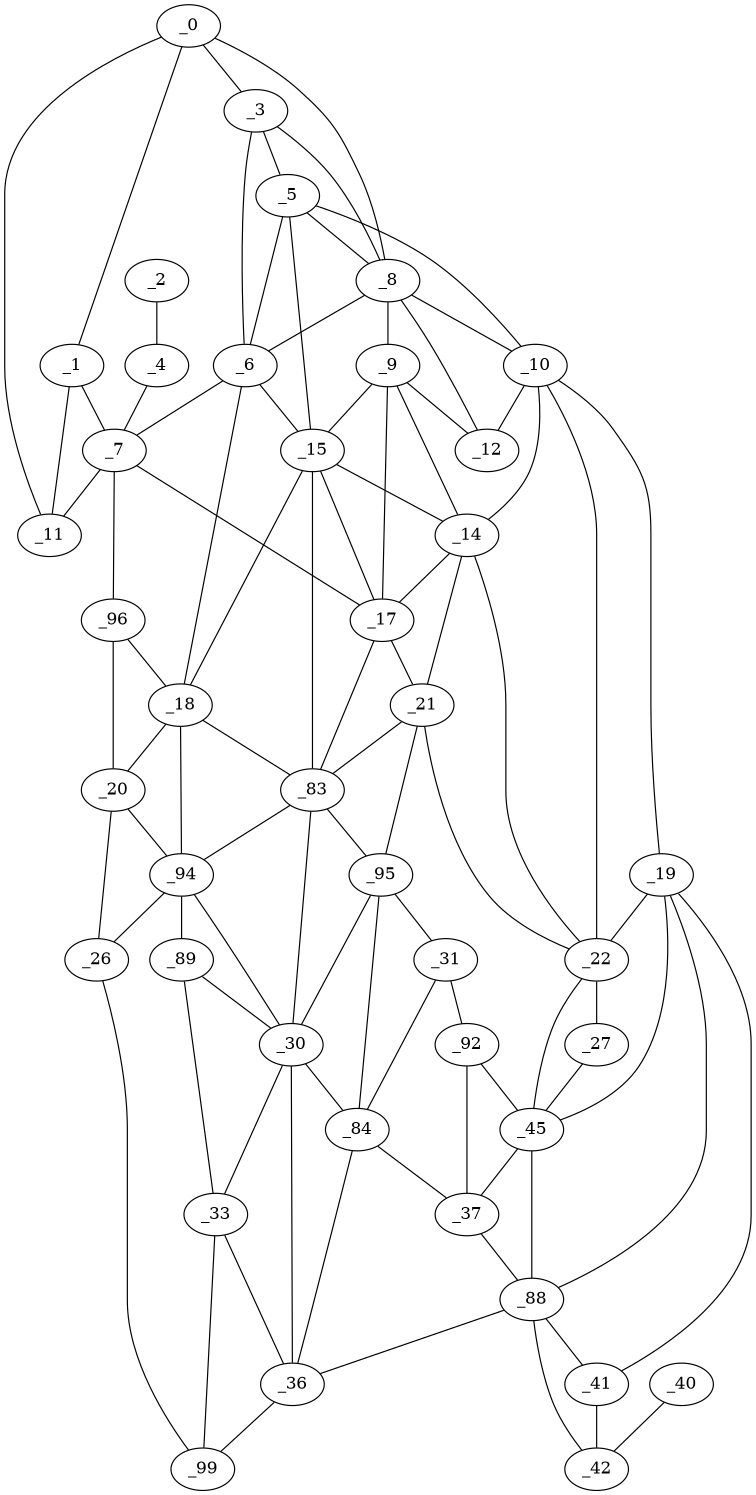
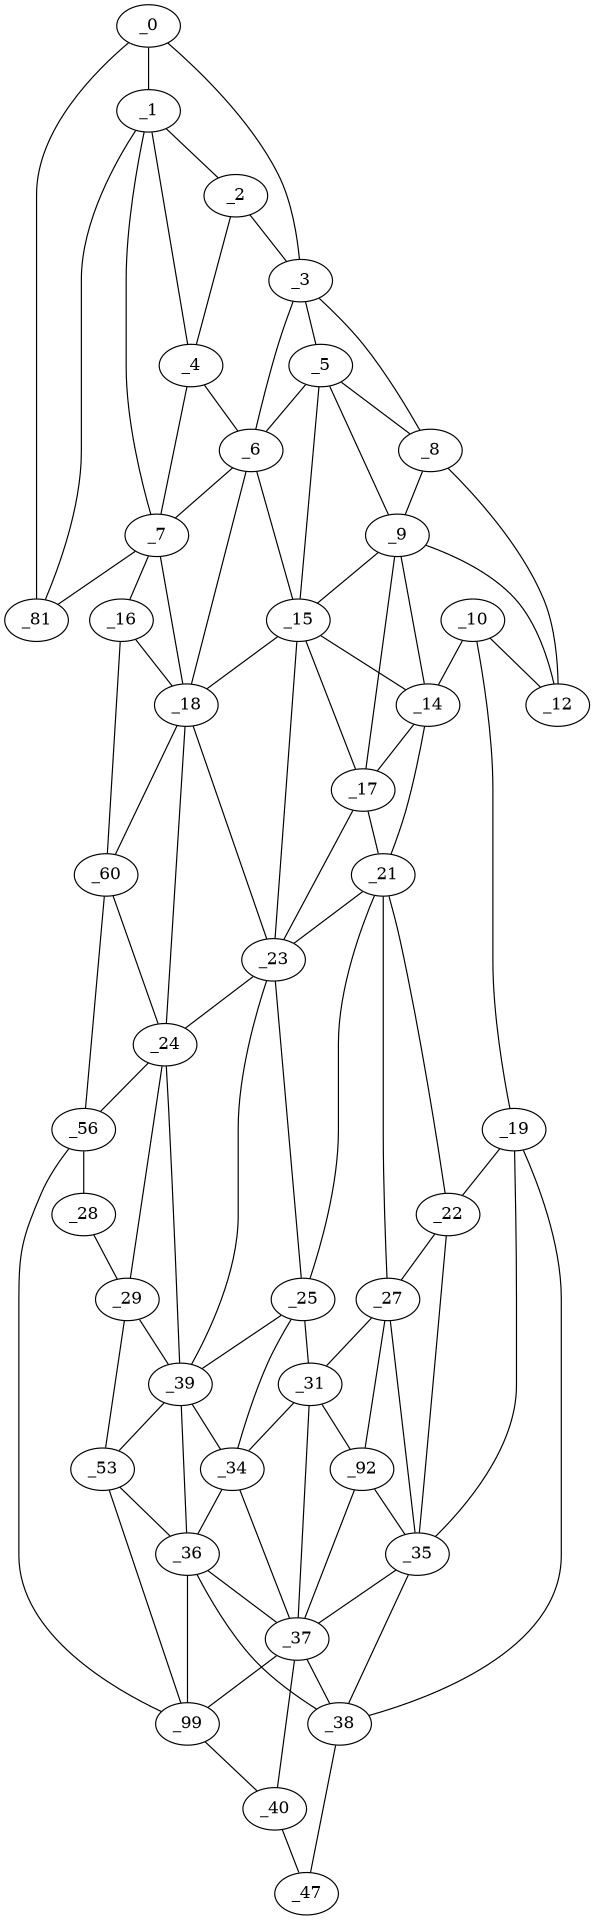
edge "_0" -- "_8": removed
edge "_1" -- "_2": added
edge "_1" -- "_4": added
edge "_2" -- "_3": added
edge "_5" -- "_10": now "_5" -- "_9"
edge "_8" -- "_6": now "_4" -- "_6"
edge "_8" -- "_10": removed
node "_11": label "_11" -> "_81"
edge "_7" -- "_17": now "_7" -- "_18"
node "_96": label "_96" -> "_16"
edge "_10" -- "_22": removed
edge "_14" -- "_22": removed
node "_20": label "_20" -> "_60"
node "_83": label "_83" -> "_23"
node "_94": label "_94" -> "_24"
node "_95": label "_95" -> "_25"
node "_26": label "_26" -> "_56"
node "_89": label "_89" -> "_29"
node "_30": label "_30" -> "_39"
edge "_21" -- "_27": added
node "_84": label "_84" -> "_34"
node "_45": label "_45" -> "_35"
node "_28": added
node "_33": label "_33" -> "_53"
node "_88": label "_88" -> "_38"
edge "_27" -- "_31": added
edge "_27" -- "_92": added
node "_41": removed
node "_42": label "_42" -> "_47"
edge "_31" -- "_37": added
edge "_36" -- "_37": added
edge "_37" -- "_99": added
edge "_37" -- "_40": added
edge "_99" -- "_40": added
